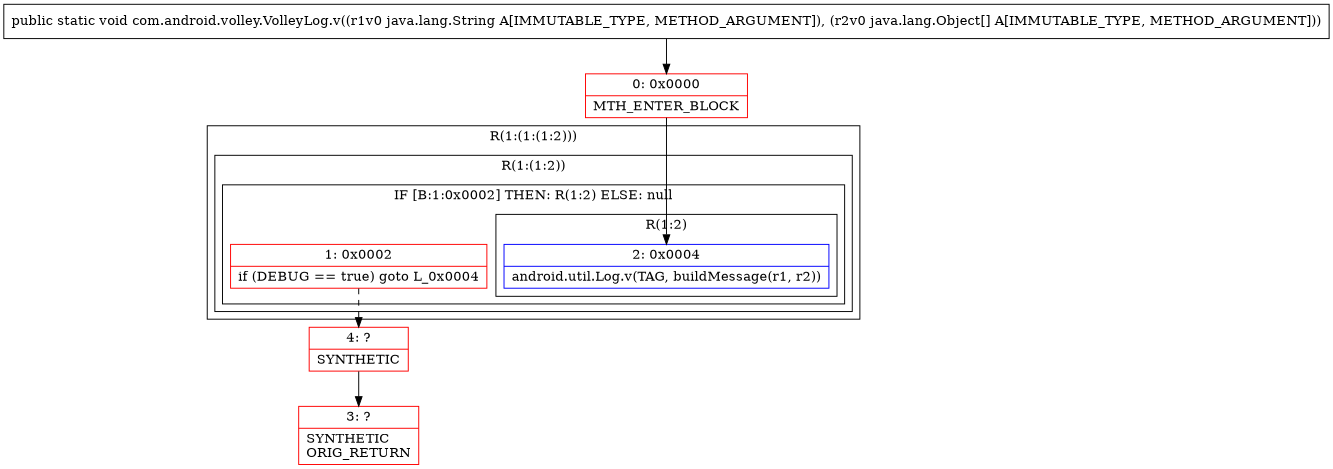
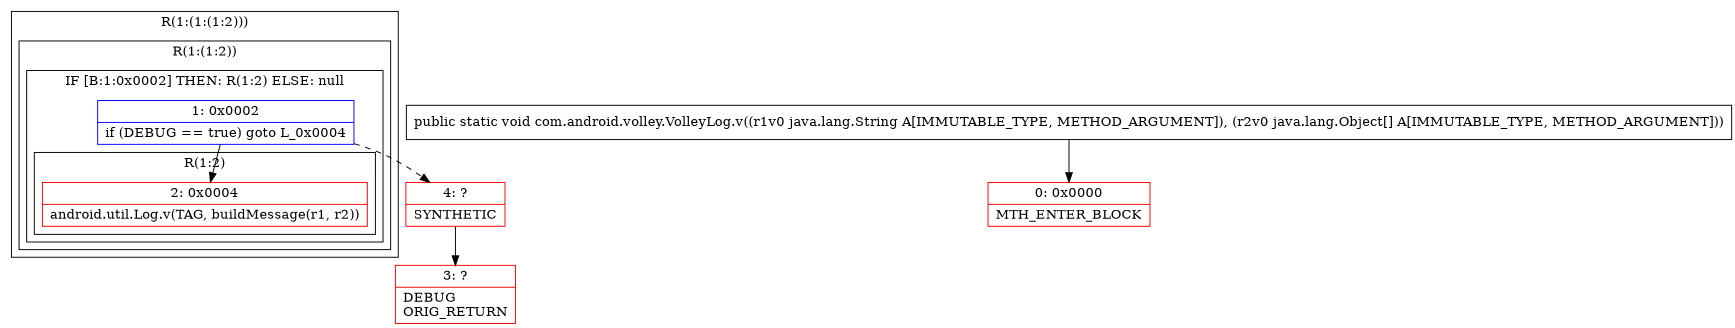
edge "0: 0x0000" -> "2: 0x0004": now "1: 0x0002" -> "2: 0x0004"
node "1: 0x0002": color red -> blue
node "2: 0x0004": color blue -> red
node "3: ?": text "SYNTHETIC" -> "DEBUG"
